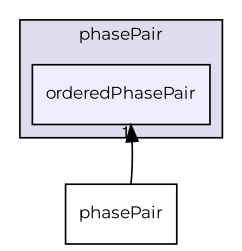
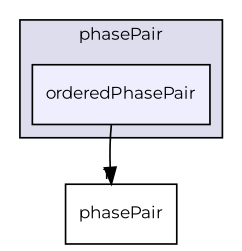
edge "phasePair" -> "orderedPhasePair": reversed
